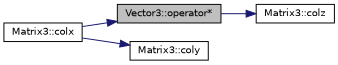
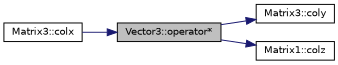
node "Matrix3::colz": label "Matrix3::colz" -> "Matrix1::colz"
edge "Matrix3::colx" -> "Matrix3::coly": now "Vector3::operator*" -> "Matrix3::coly"
